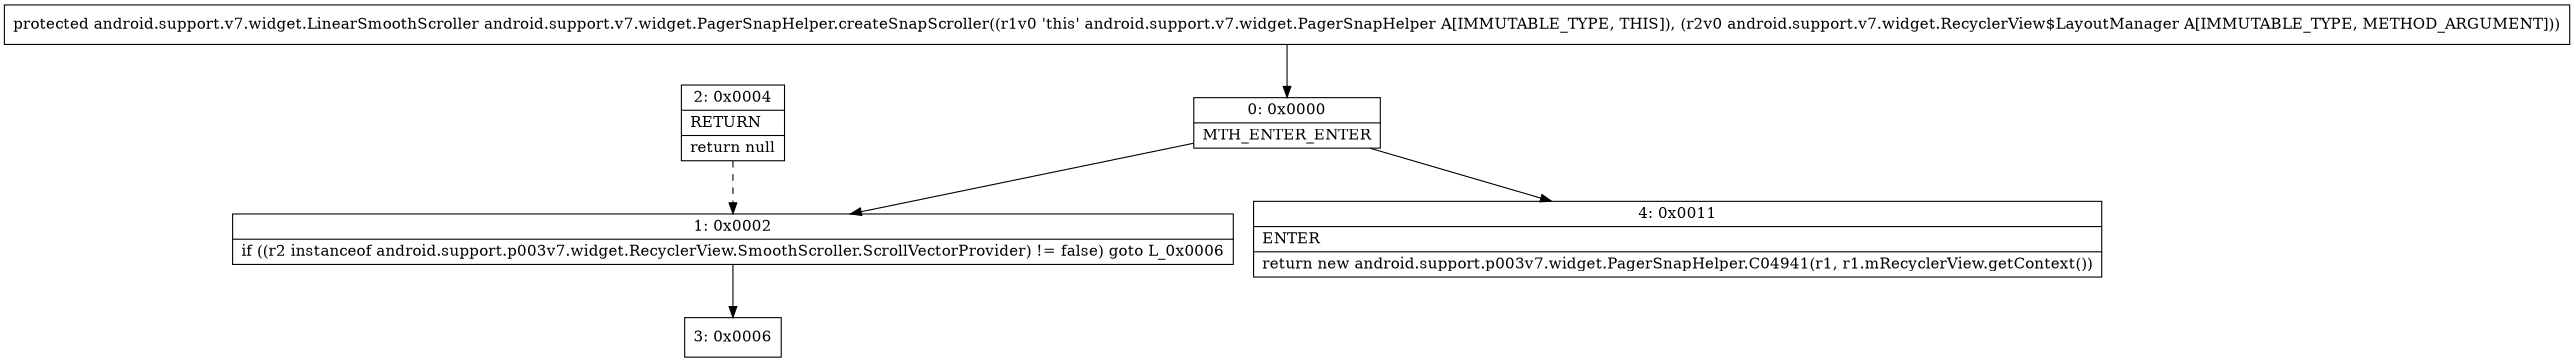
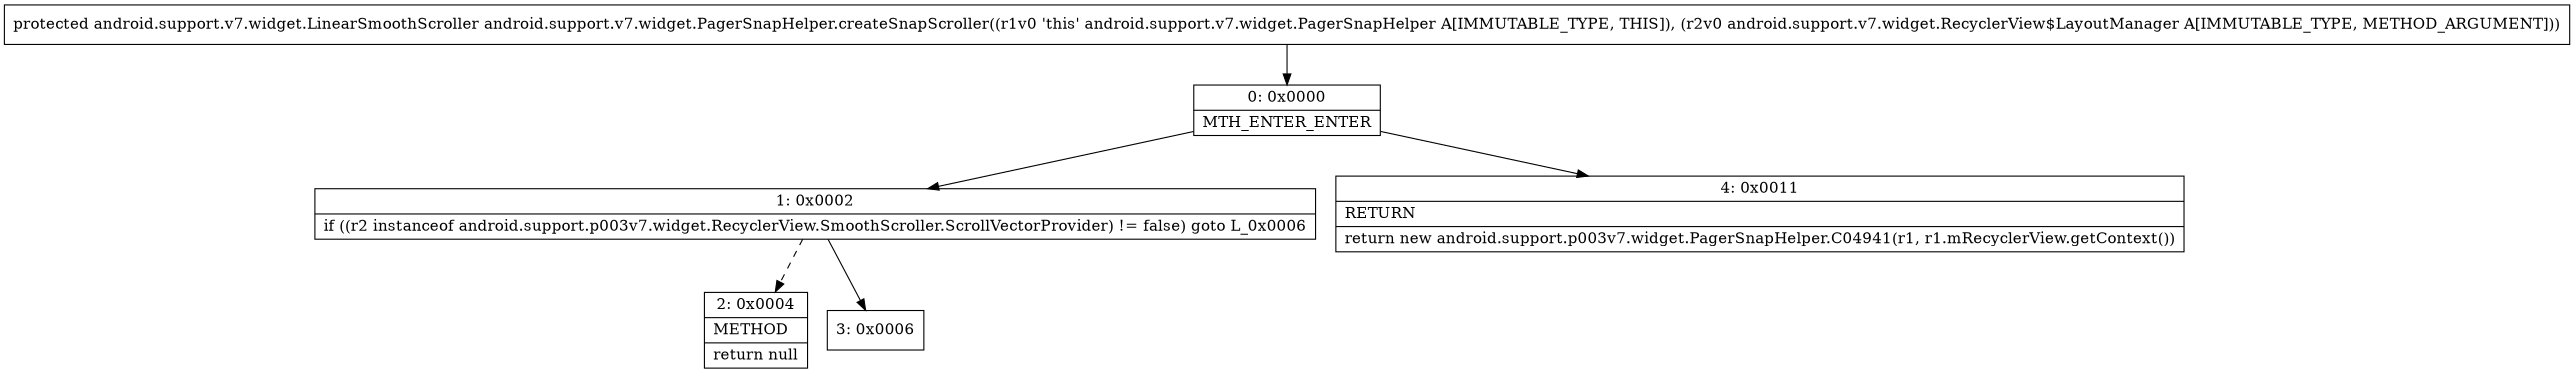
node "2: 0x0004": text "RETURN" -> "METHOD"
edge "2: 0x0004" -> "1: 0x0002": reversed
node "4: 0x0011": text "ENTER" -> "RETURN"
